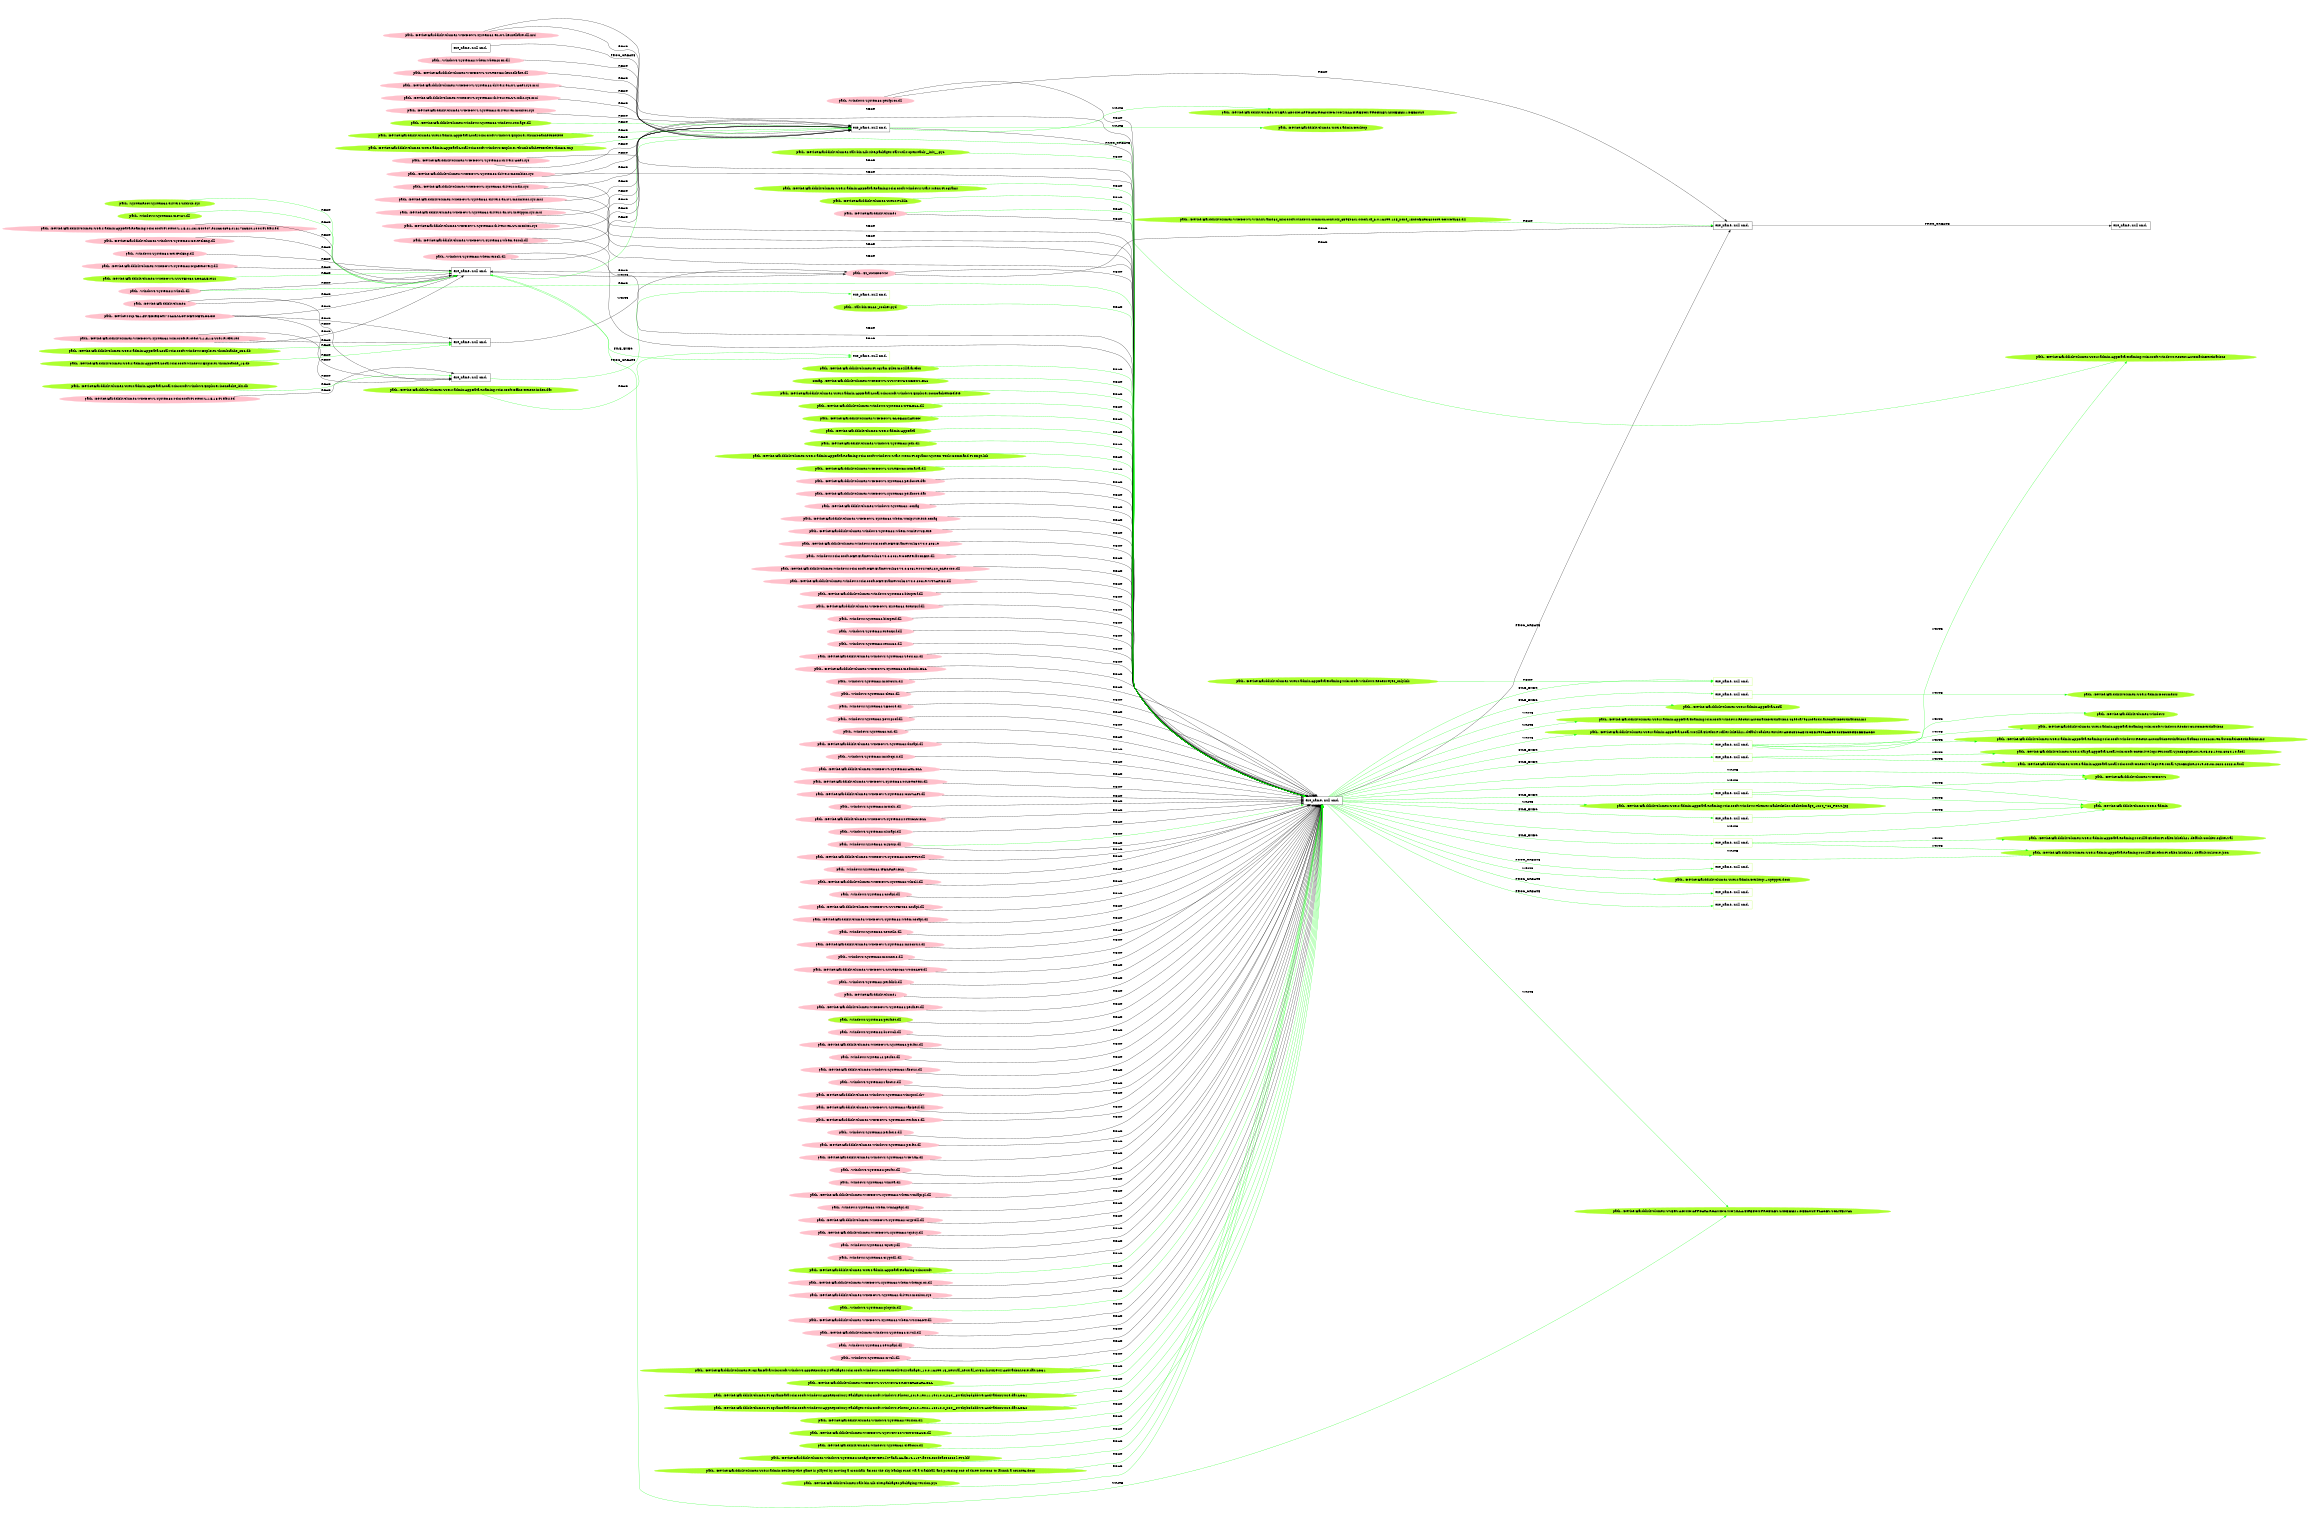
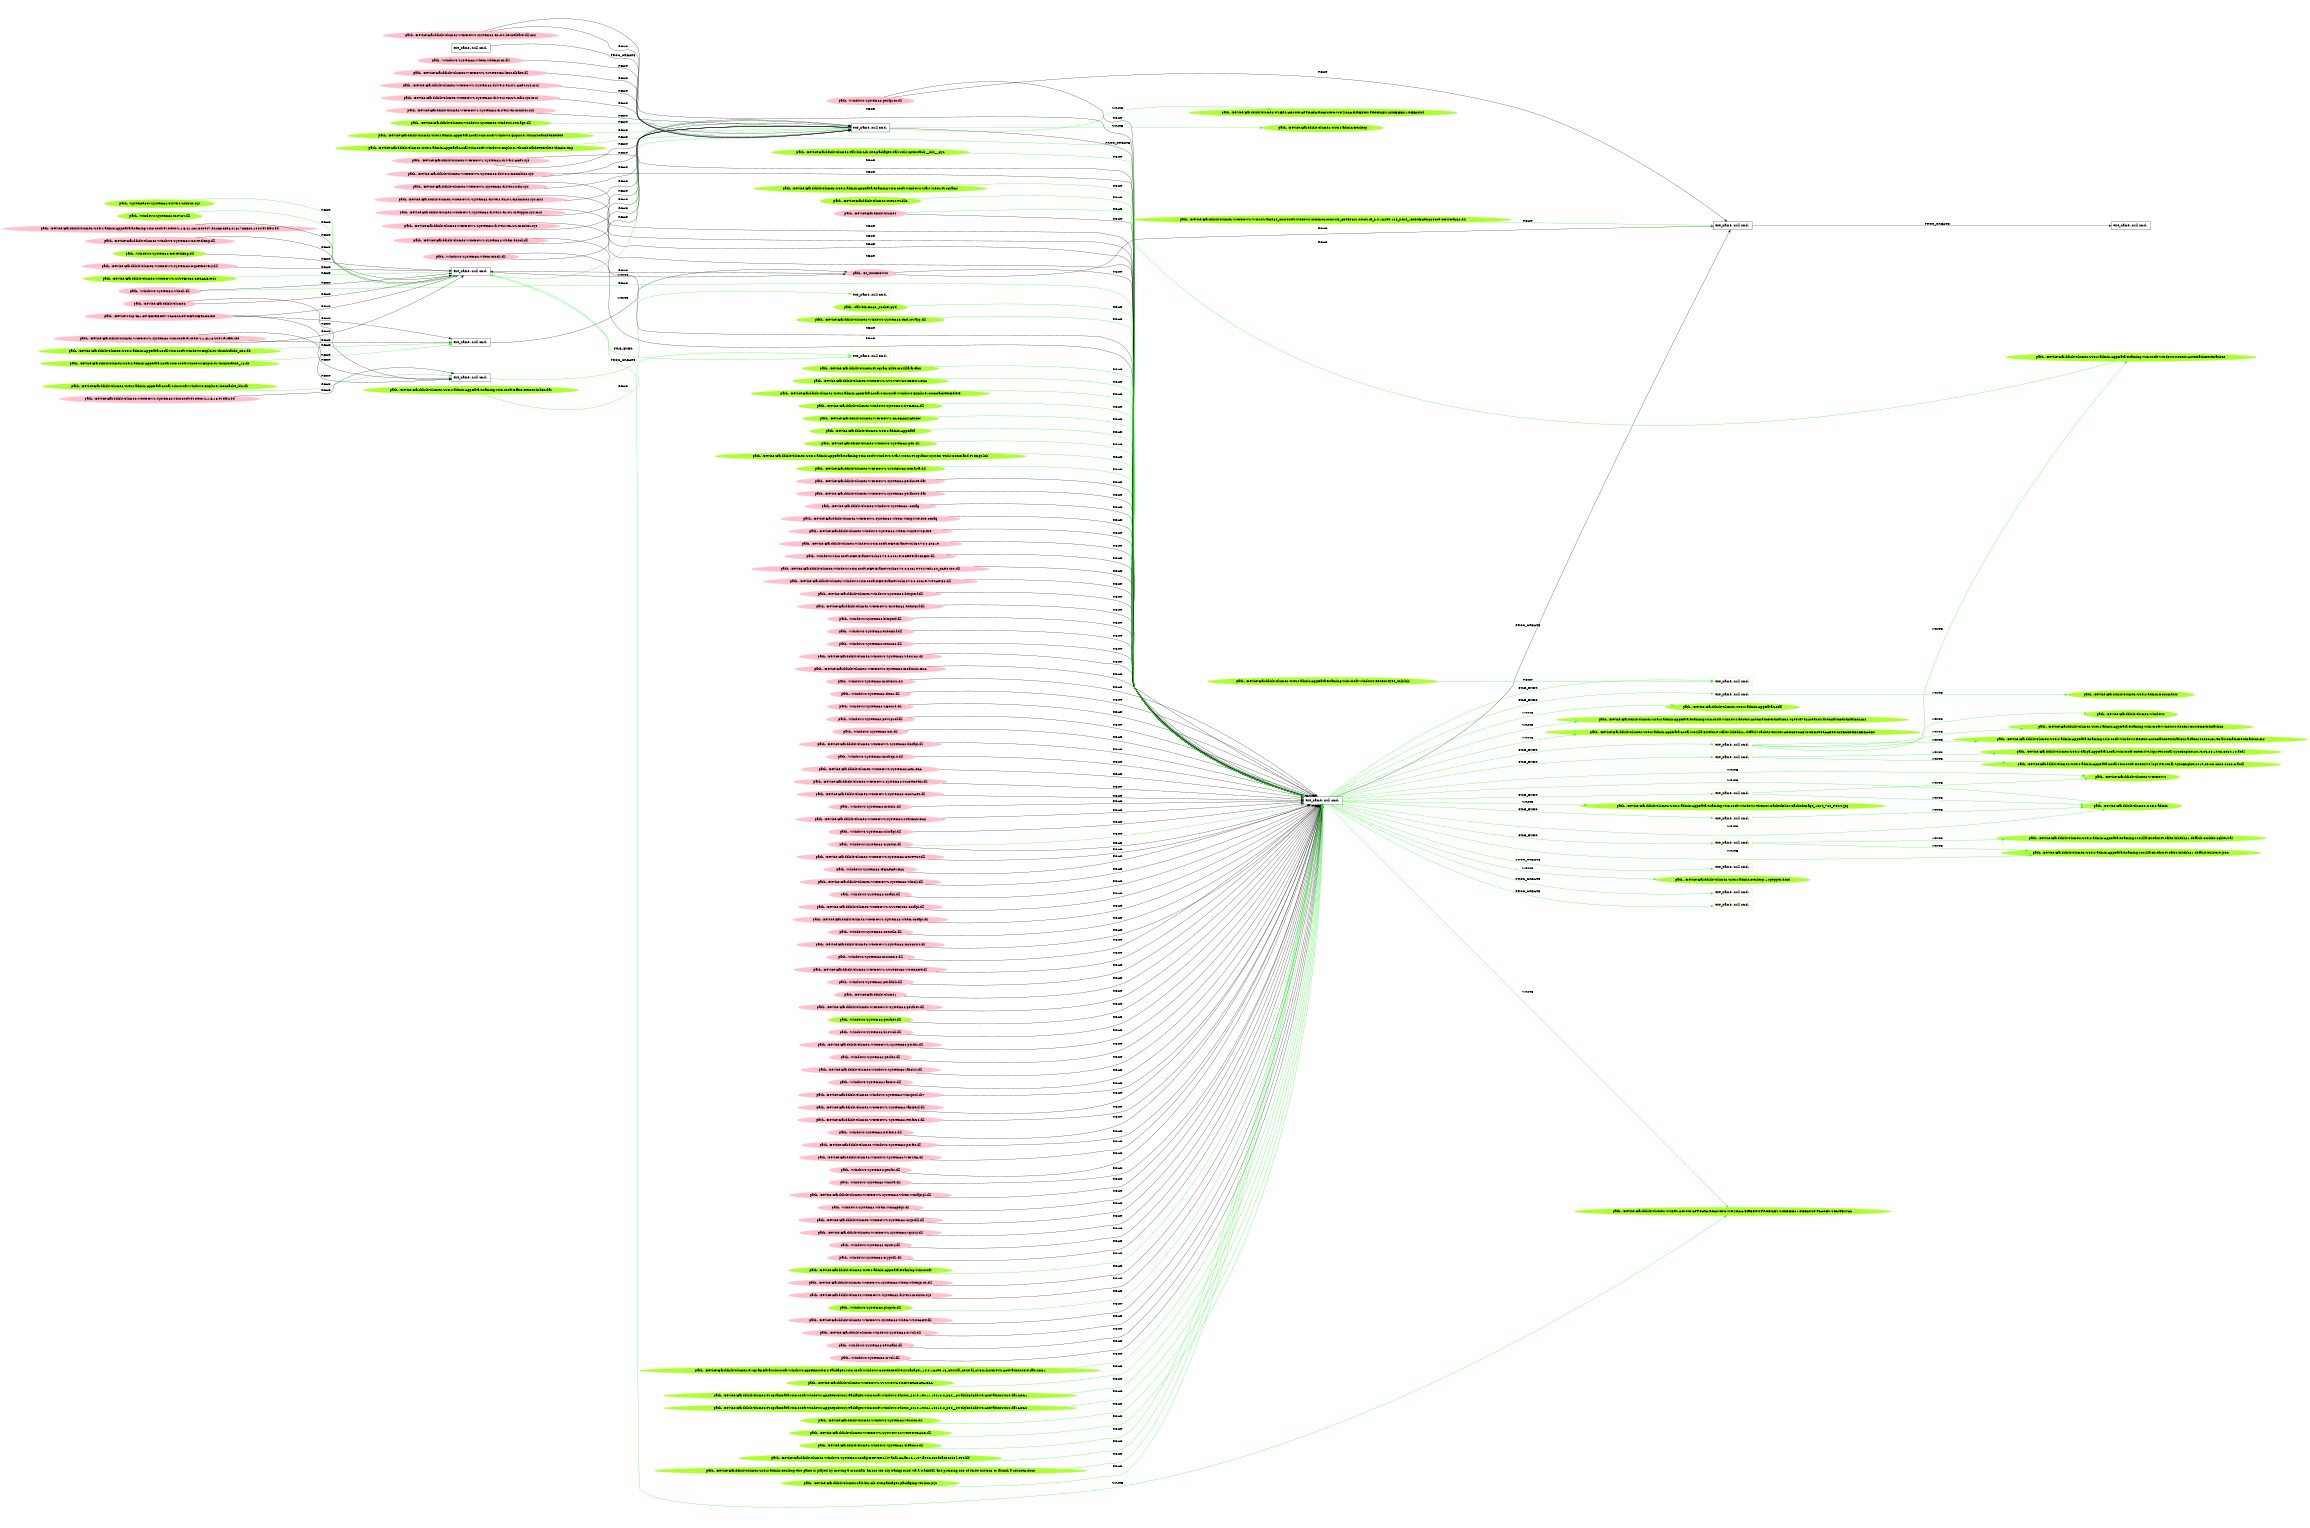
node "path: /Windows/System32/CertPolEng.dll": fillcolor pink -> greenyellow
node "path: /Device/HarddiskVolume2/Windows/System32/d3d10warp.dll": added
node "config: /Device/HarddiskVolume2/WINDOWS/SYSWOW64/KBDUS.DLL": label "config: /Device/HarddiskVolume2/WINDOWS/SYSWOW64/KBDUS.DLL" -> "path: /Device/HarddiskVolume2/WINDOWS/SYSWOW64/KBDUS.DLL"
node "path: /Windows/System12/perfos.dll": label "path: /Windows/System12/perfos.dll" -> "path: /Windows/System32/perfos.dll"
